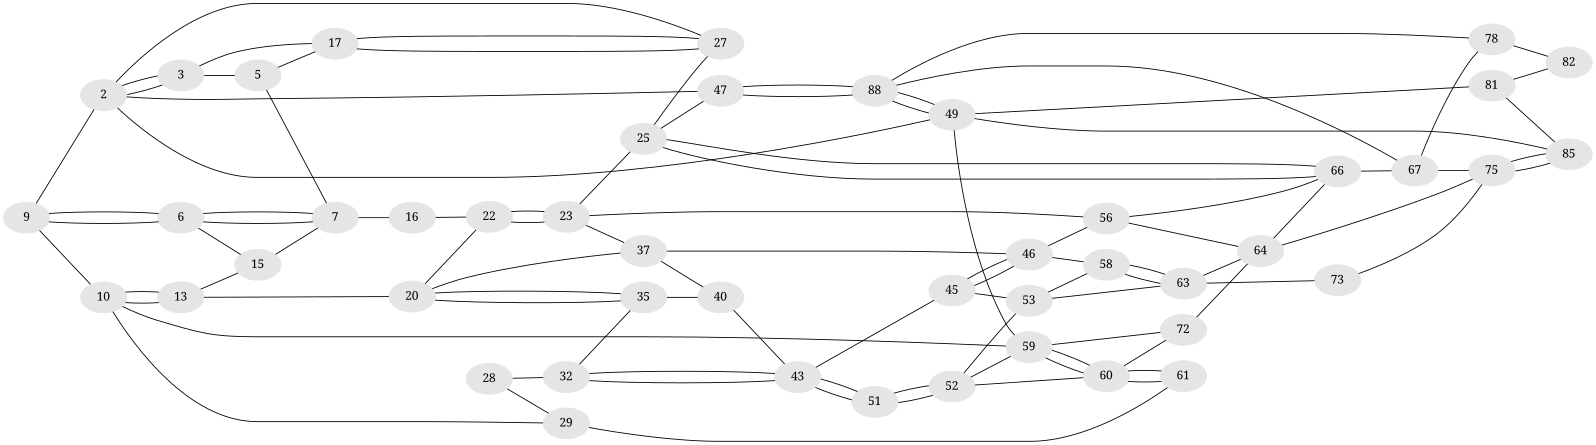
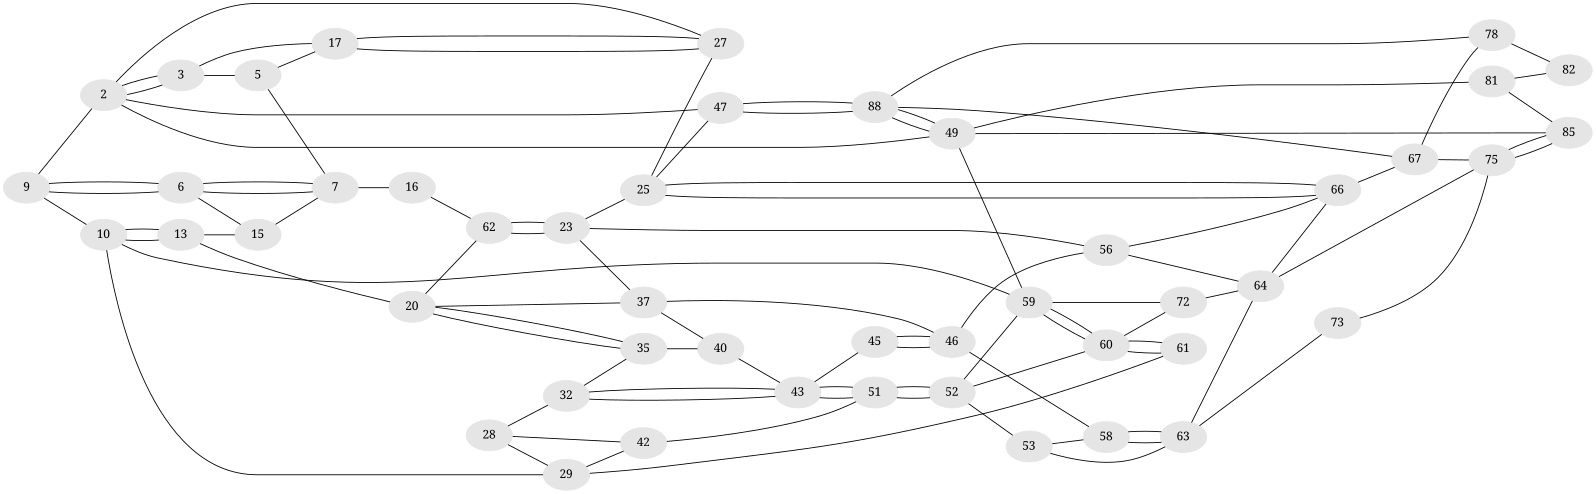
node "22": label "22" -> "62"
edge "45" -- "53": removed
node "42": added
